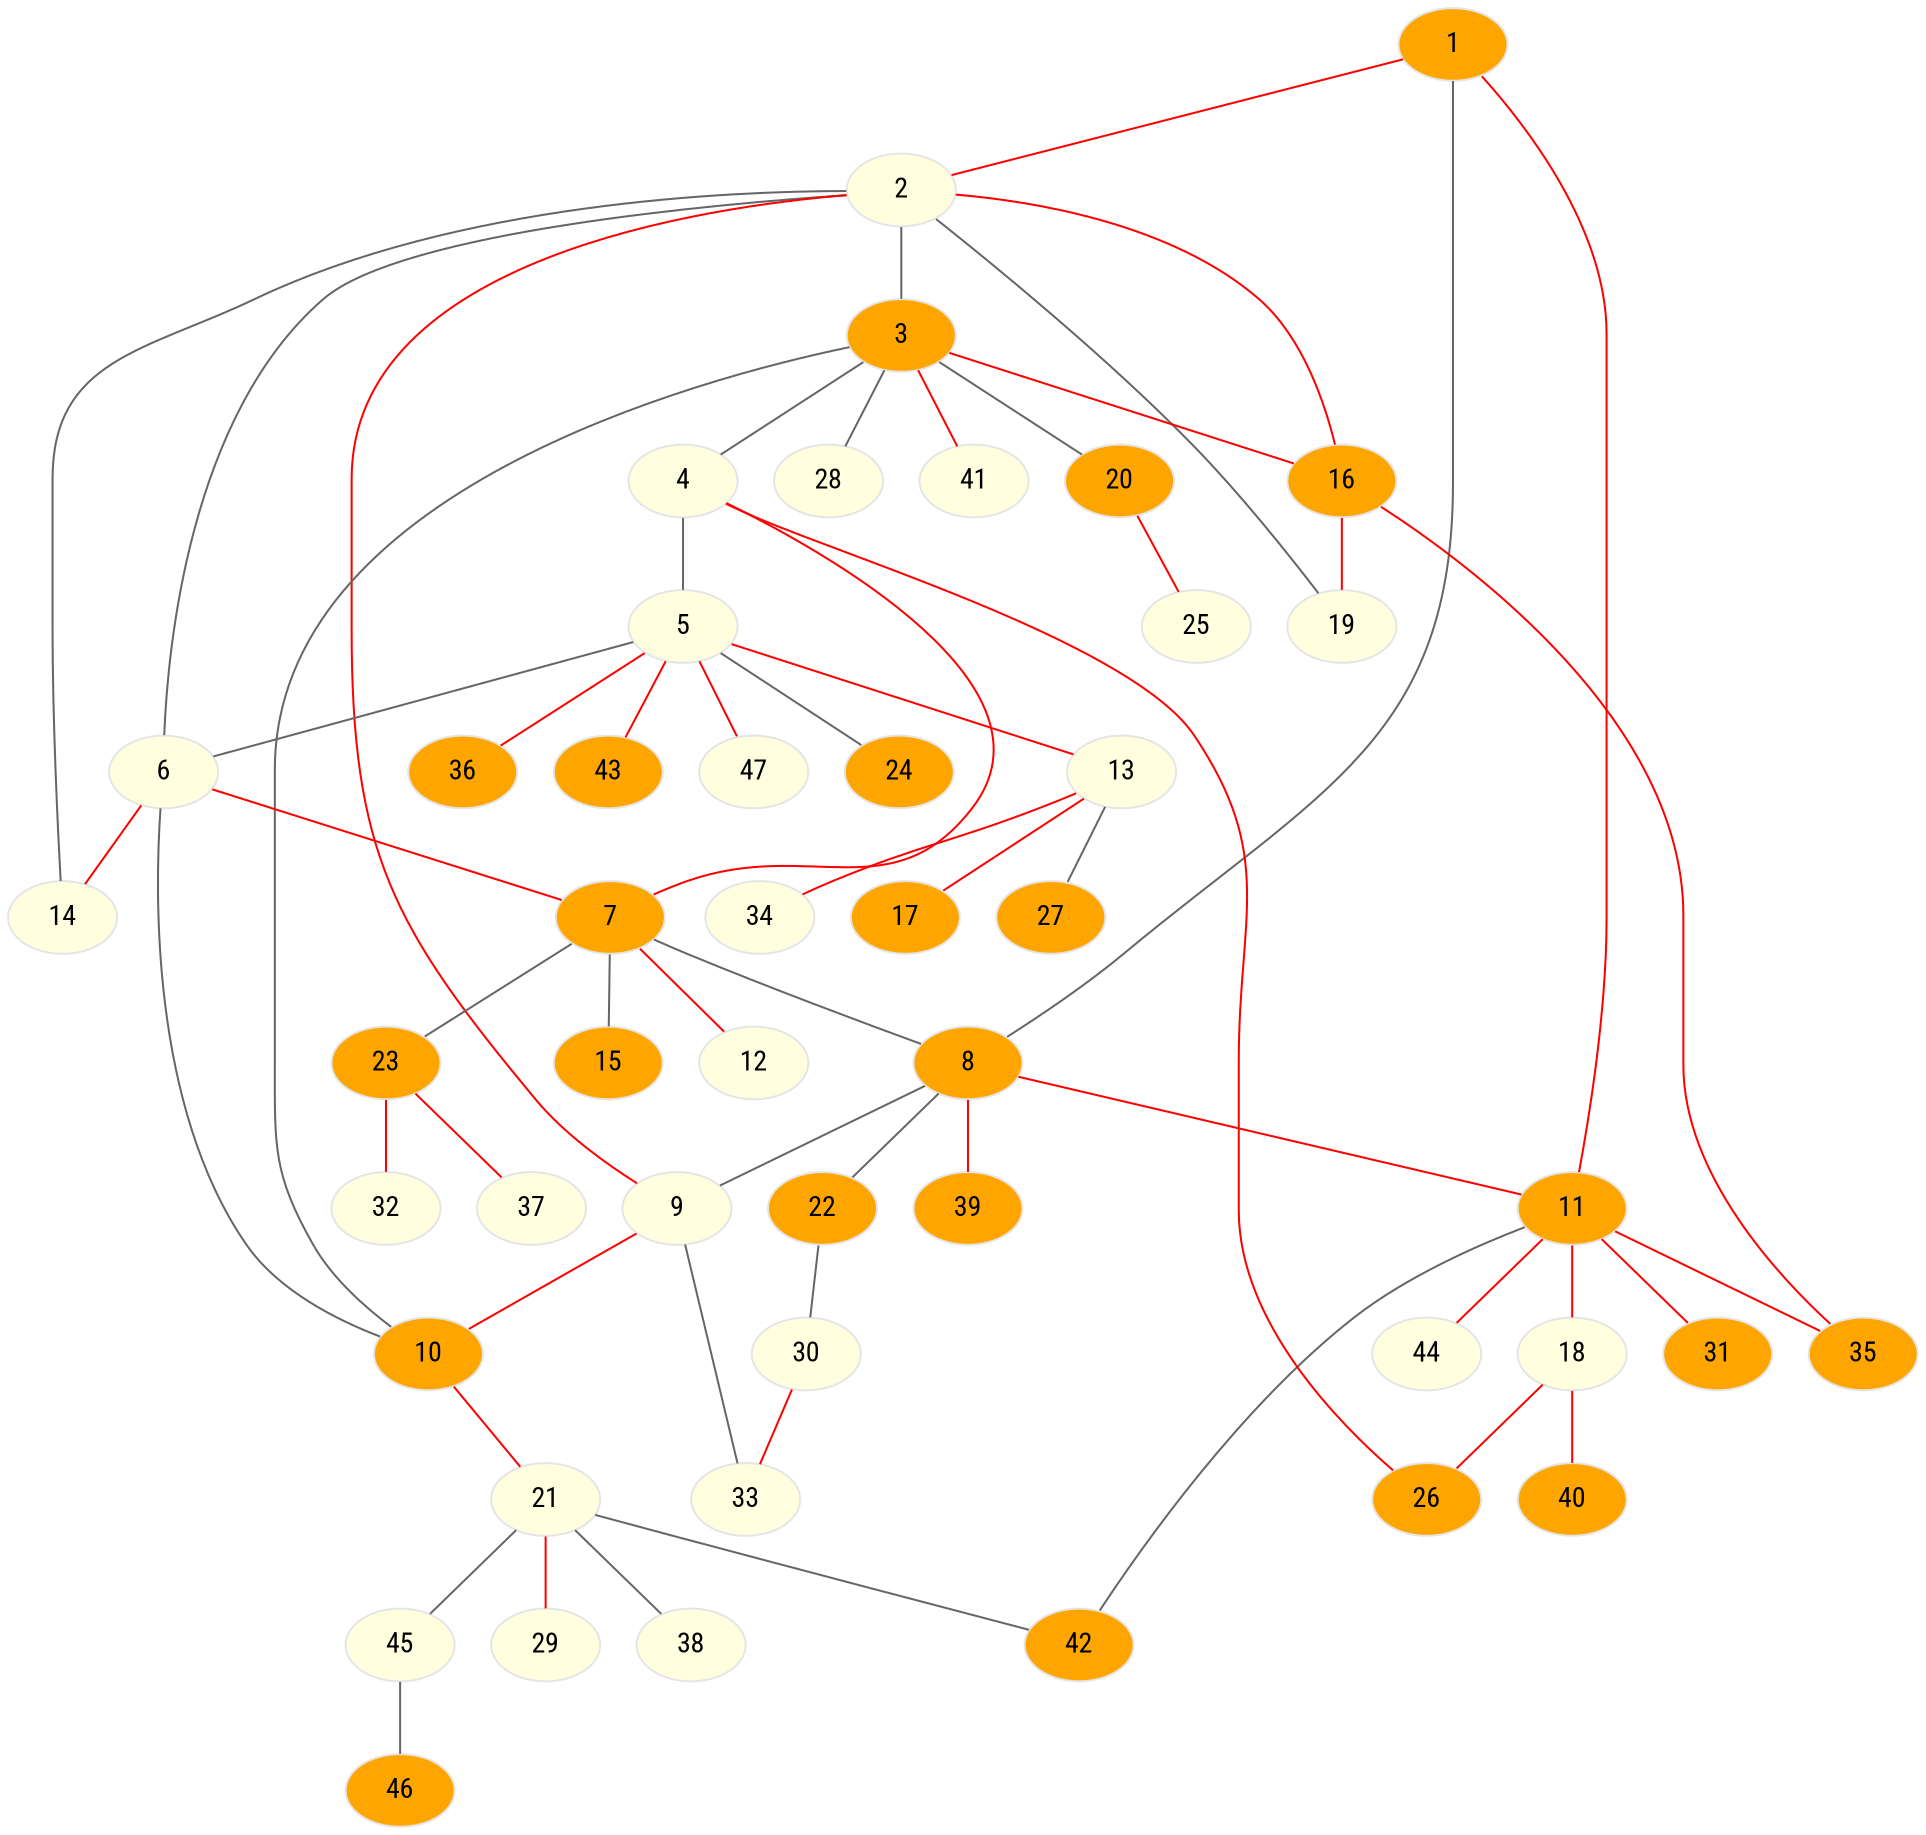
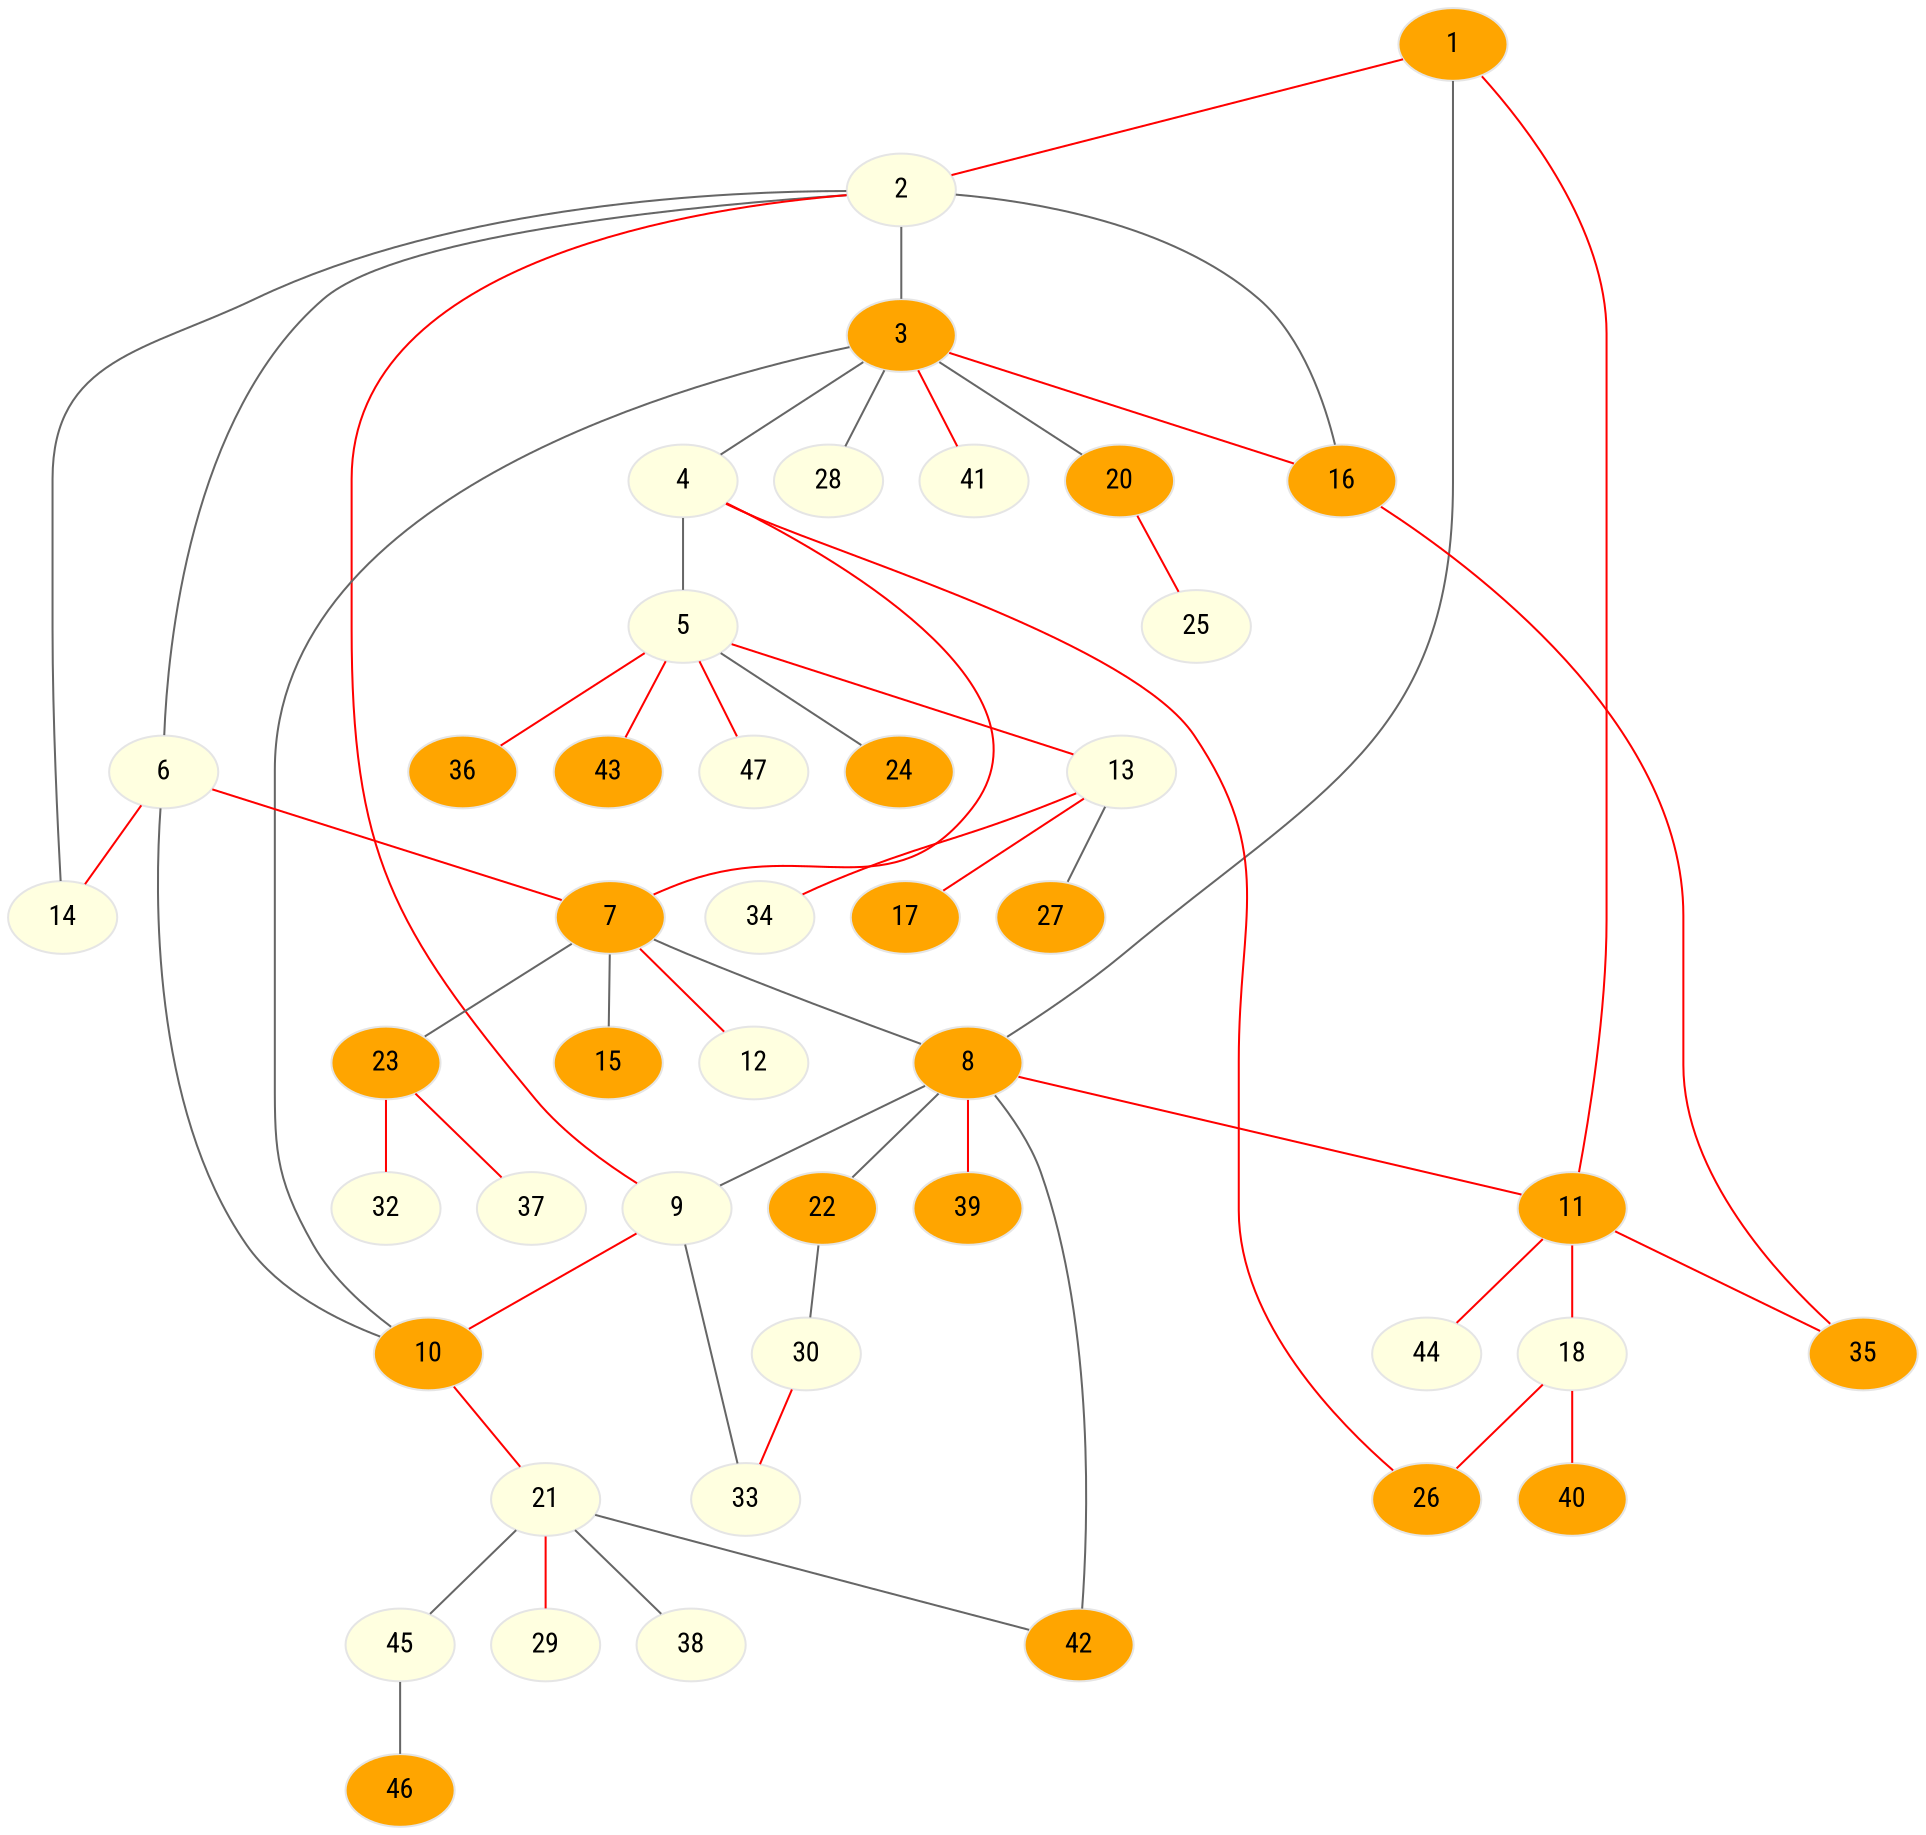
edge "2" -- "16": color red -> gray40
node "19": removed
edge "5" -- "6": removed
node "31": removed
edge "11" -- "42": now "8" -- "42"
